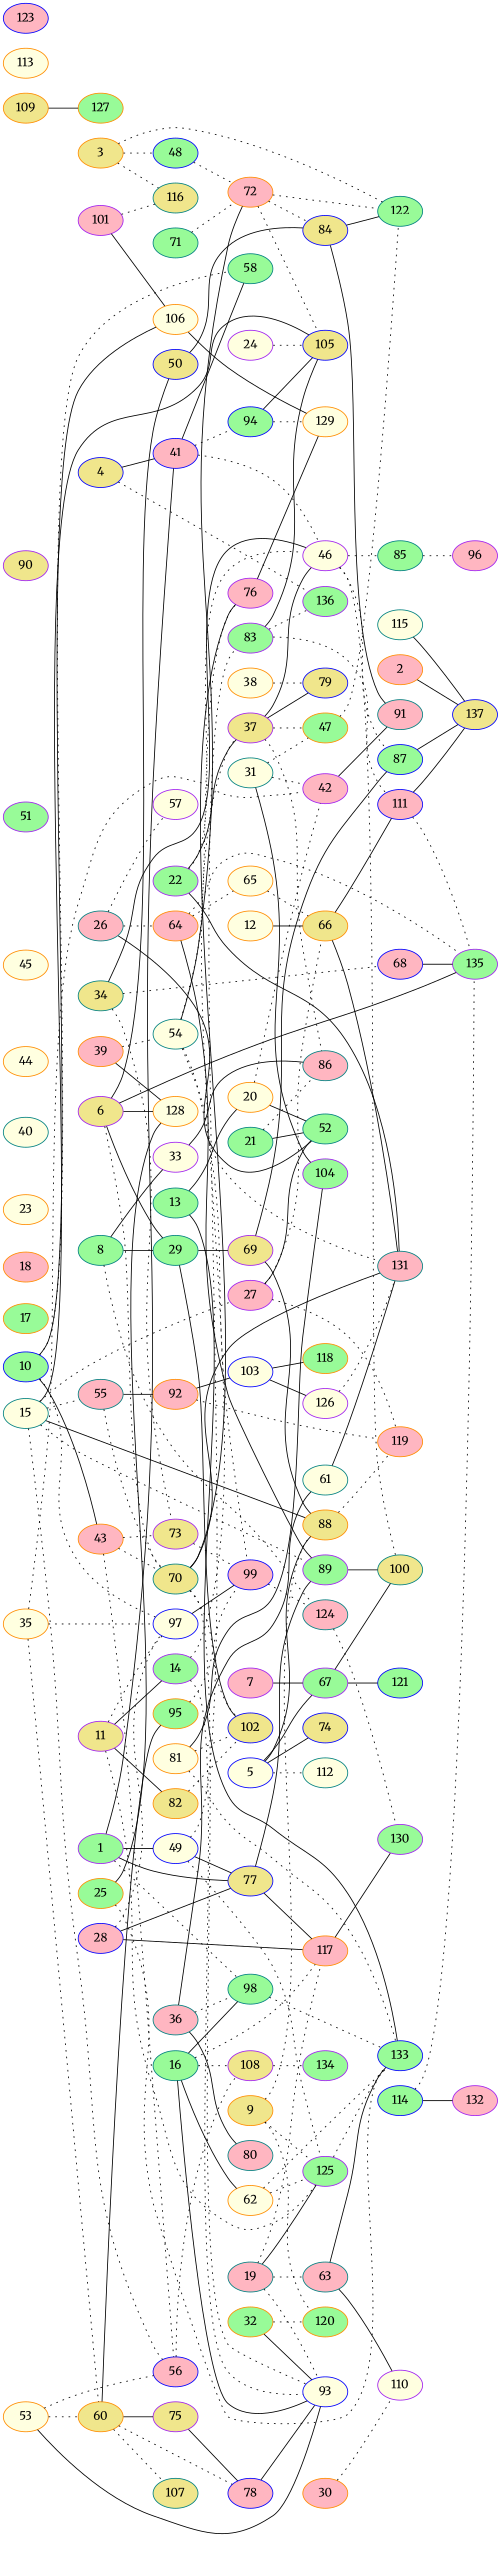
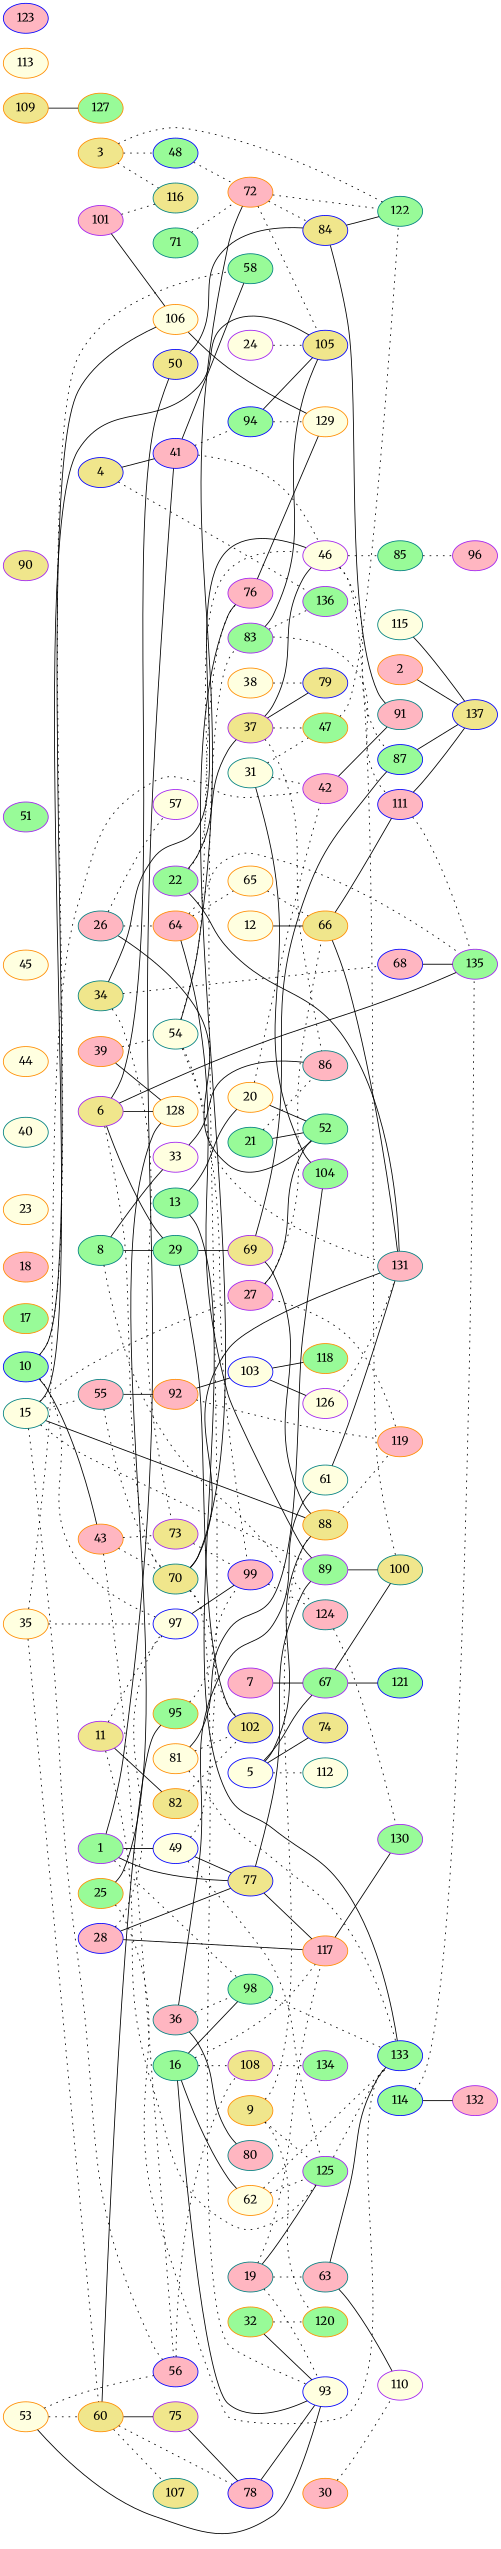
node "14": removed
